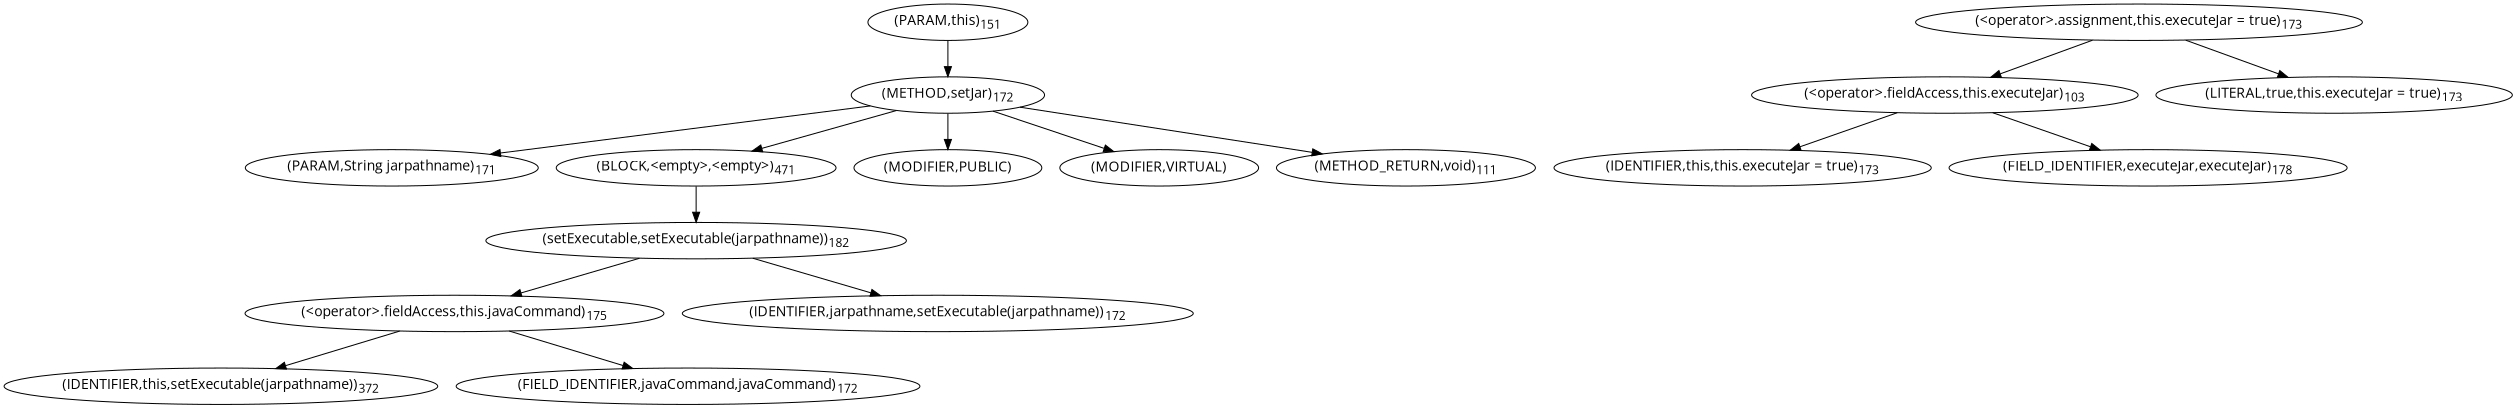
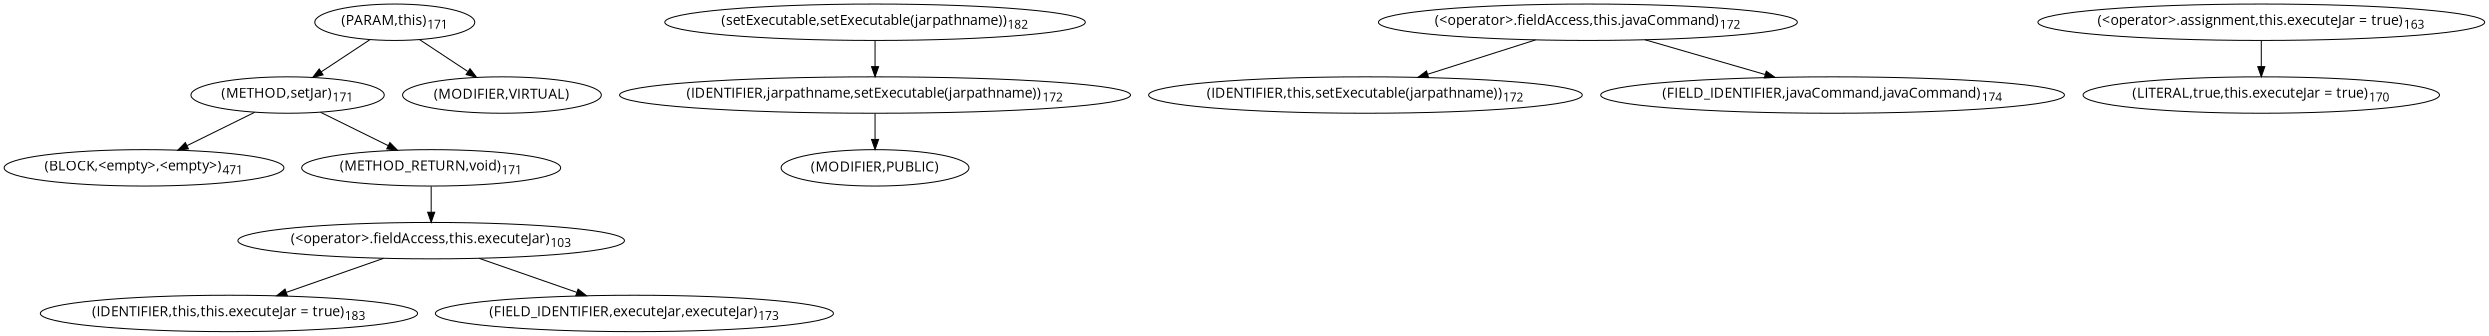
node "(PARAM,this)": text "151" -> "171"
node "(<operator>.assignment,this.executeJar = true)": text "173" -> "163"
edge "(<operator>.assignment,this.executeJar = true)" -> "(<operator>.fieldAccess,this.executeJar)": now "(METHOD_RETURN,void)" -> "(<operator>.fieldAccess,this.executeJar)"
node "(METHOD,setJar)": text "172" -> "171"
node "(LITERAL,true,this.executeJar = true)": text "173" -> "170"
edge "(METHOD,setJar)" -> "(MODIFIER,PUBLIC)": now "(IDENTIFIER,jarpathname,setExecutable(jarpathname))" -> "(MODIFIER,PUBLIC)"
edge "(METHOD,setJar)" -> "(MODIFIER,VIRTUAL)": now "(PARAM,this)" -> "(MODIFIER,VIRTUAL)"
node "(METHOD_RETURN,void)": text "111" -> "171"
node "(IDENTIFIER,this,this.executeJar = true)": text "173" -> "183"
node "(FIELD_IDENTIFIER,executeJar,executeJar)": text "178" -> "173"
node "(PARAM,String jarpathname)": removed
edge "(BLOCK,<empty>,<empty>)" -> "(setExecutable,setExecutable(jarpathname))": removed
edge "(setExecutable,setExecutable(jarpathname))" -> "(<operator>.fieldAccess,this.javaCommand)": removed
node "(<operator>.fieldAccess,this.javaCommand)": text "175" -> "172"
node "(IDENTIFIER,this,setExecutable(jarpathname))": text "372" -> "172"
node "(FIELD_IDENTIFIER,javaCommand,javaCommand)": text "172" -> "174"
